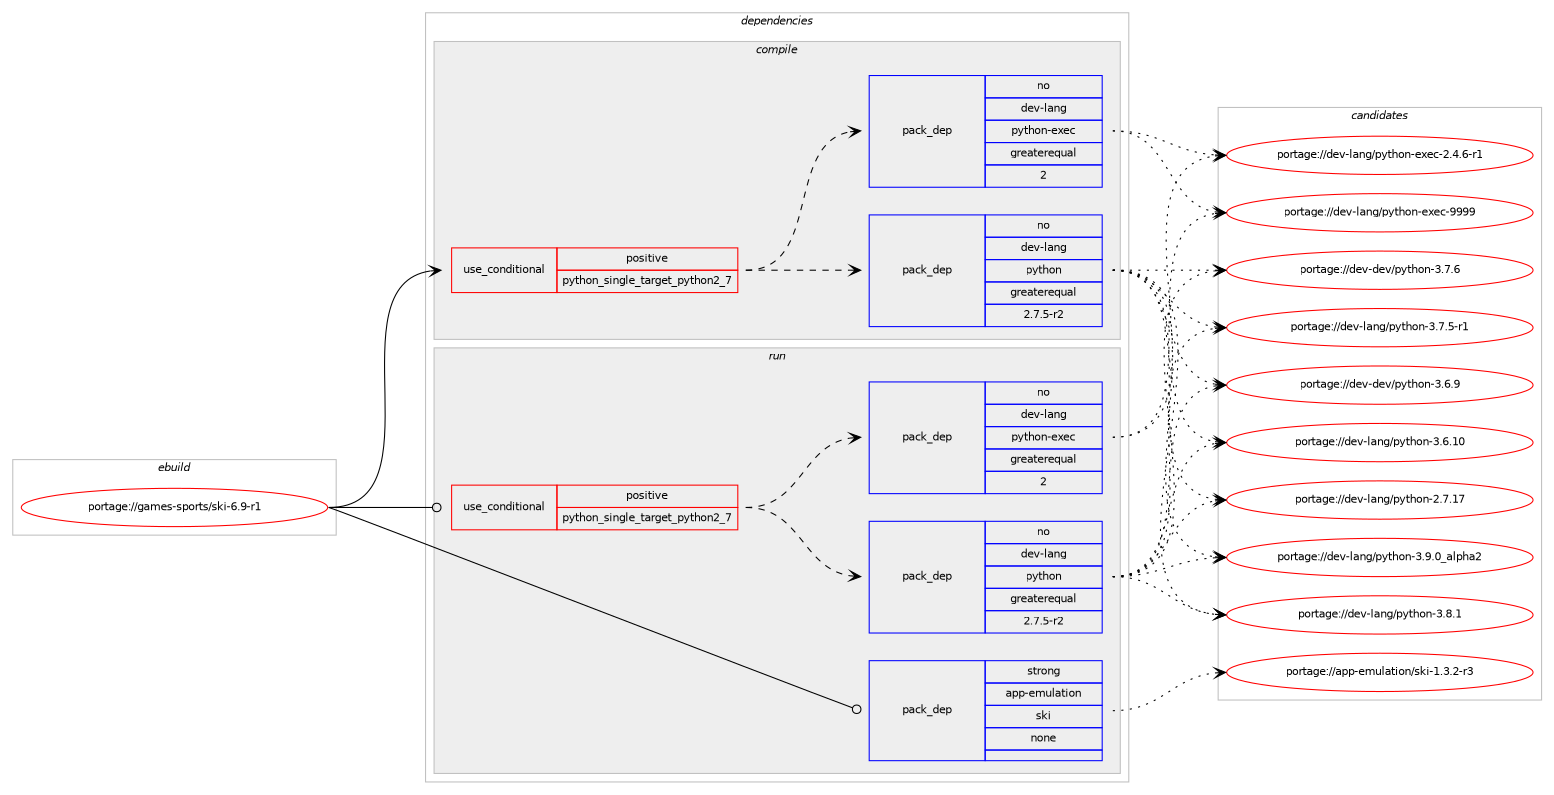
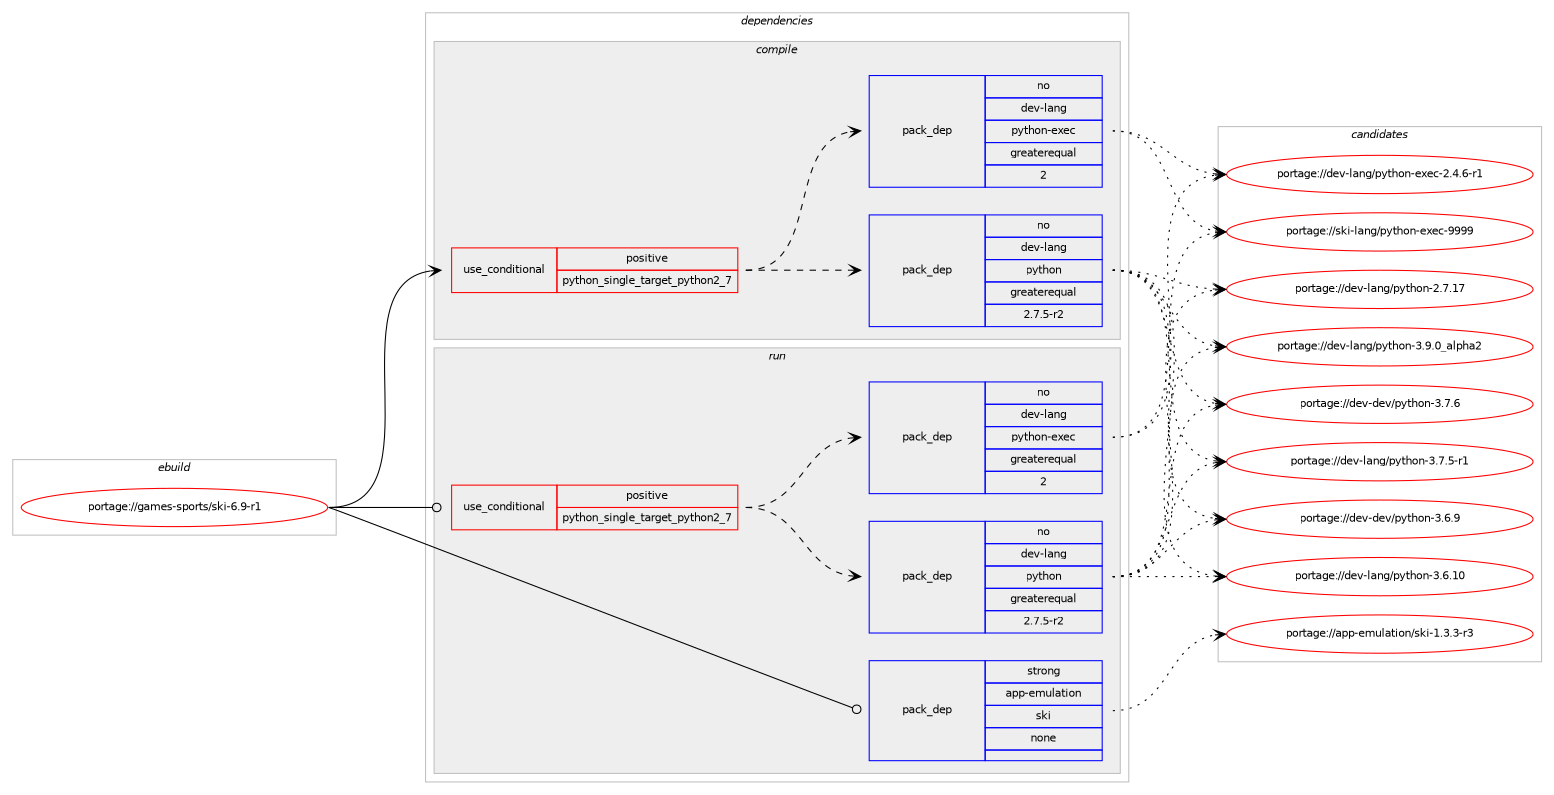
node "portage://dev-lang/python-exec-9999": label "portage://dev-lang/python-exec-9999" -> "portage://ski-lang/python-exec-9999"
node "portage://dev-lang/python-3.8.1": removed
node "portage://app-emulation/ski-1.3.2-r3": label "portage://app-emulation/ski-1.3.2-r3" -> "portage://app-emulation/ski-1.3.3-r3"
